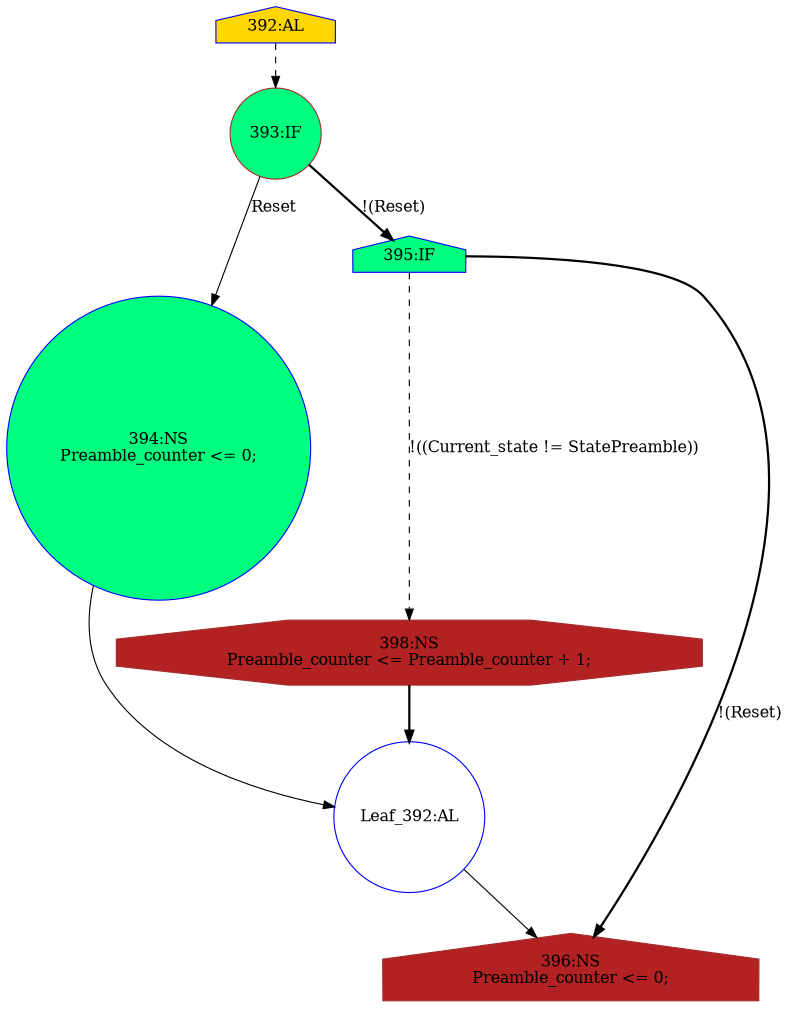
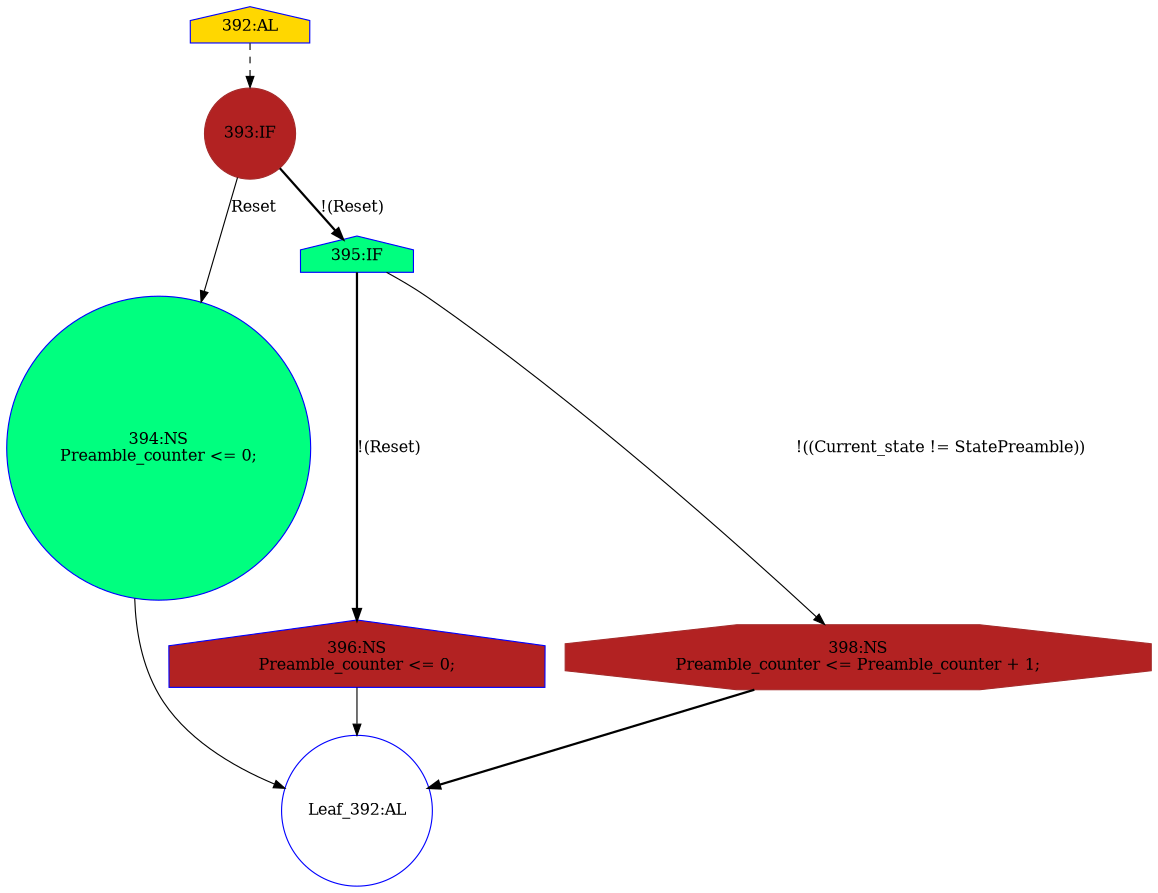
node "393:IF": fillcolor springgreen -> firebrick
edge "395:IF" -> "398:NS Preamble_counter <= Preamble_counter + 1;": style dashed -> solid
edge "Leaf_392:AL" -> "396:NS Preamble_counter <= 0;": reversed
node "396:NS Preamble_counter <= 0;": color brown -> blue
